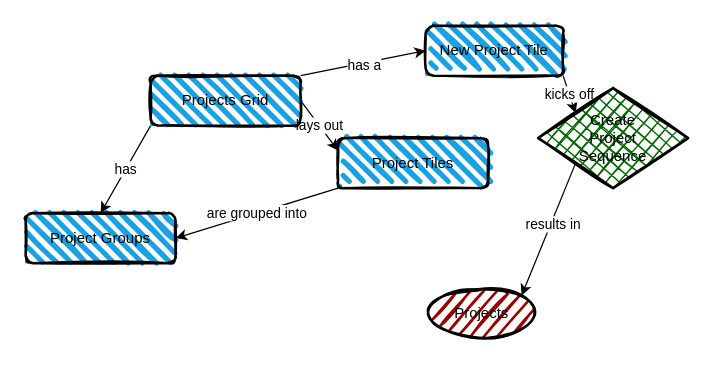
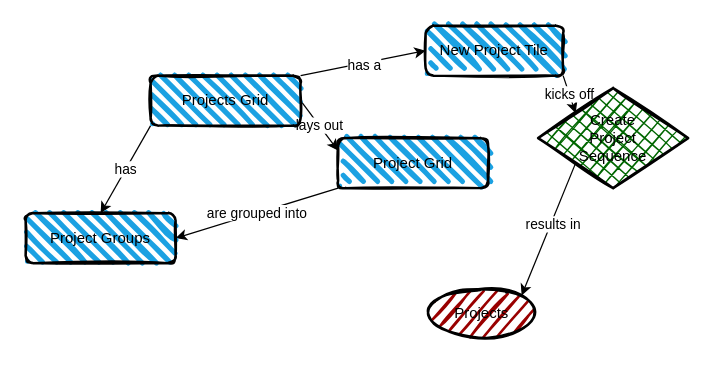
node "Project Tiles": label "Project Tiles" -> "Project Grid"
